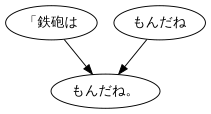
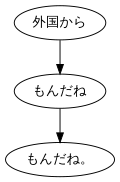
node "「鉄砲は": removed
node "外国から": added
